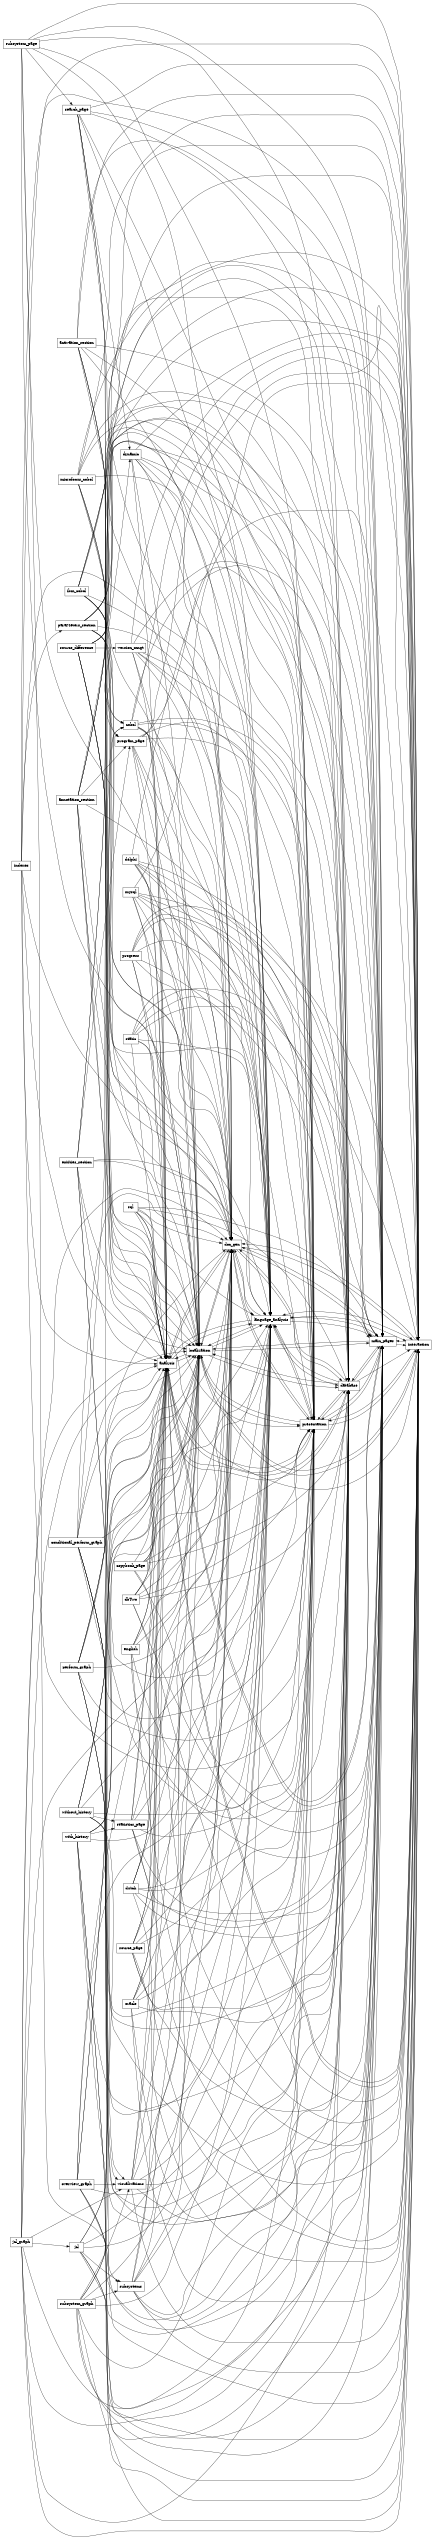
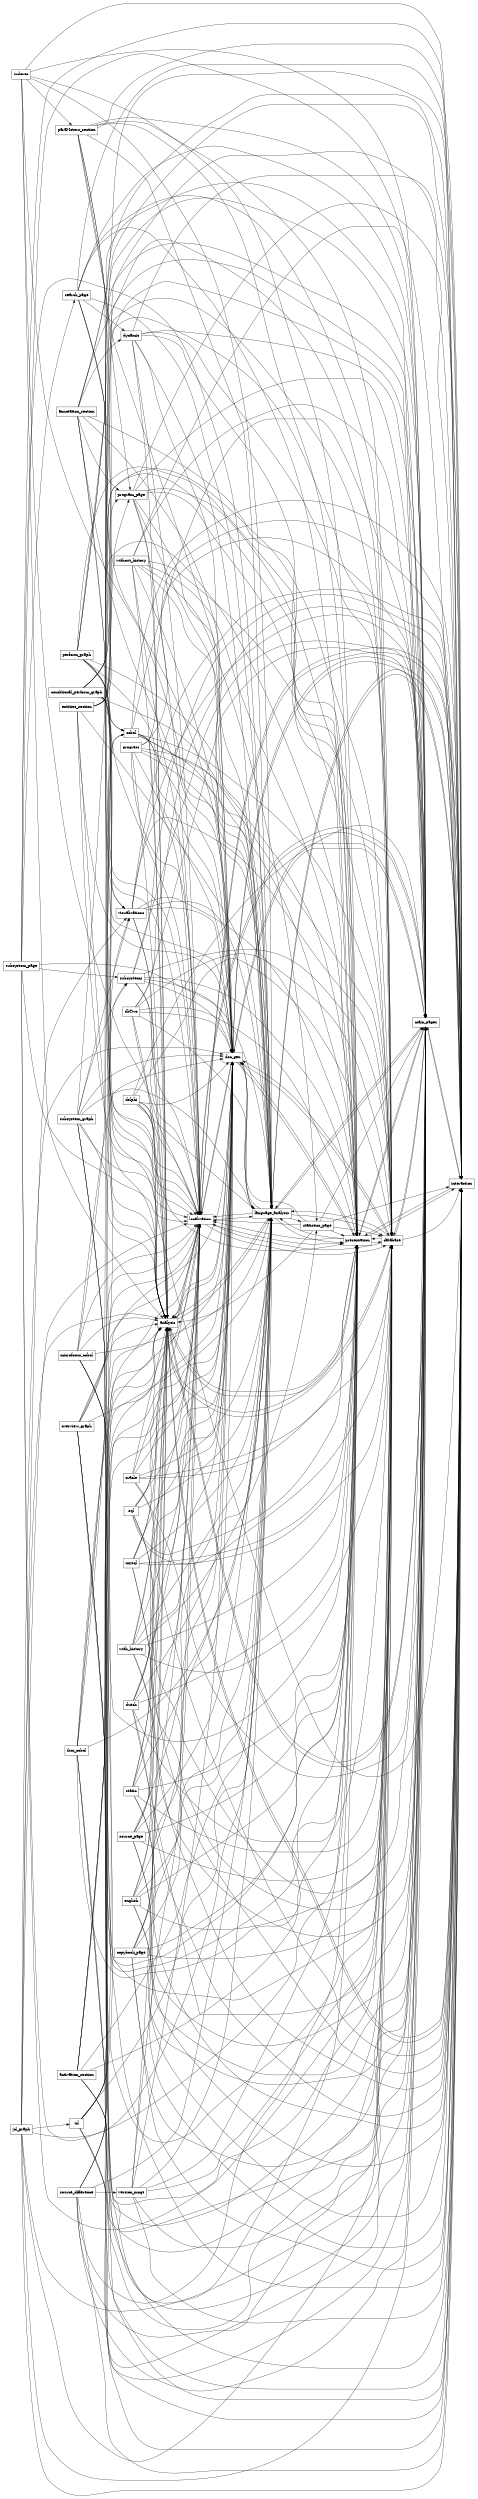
edge "perform_graph" -> "interaction": added
edge "statistics_page" -> "language_analysis": reversed
edge "english" -> "presentation": added
